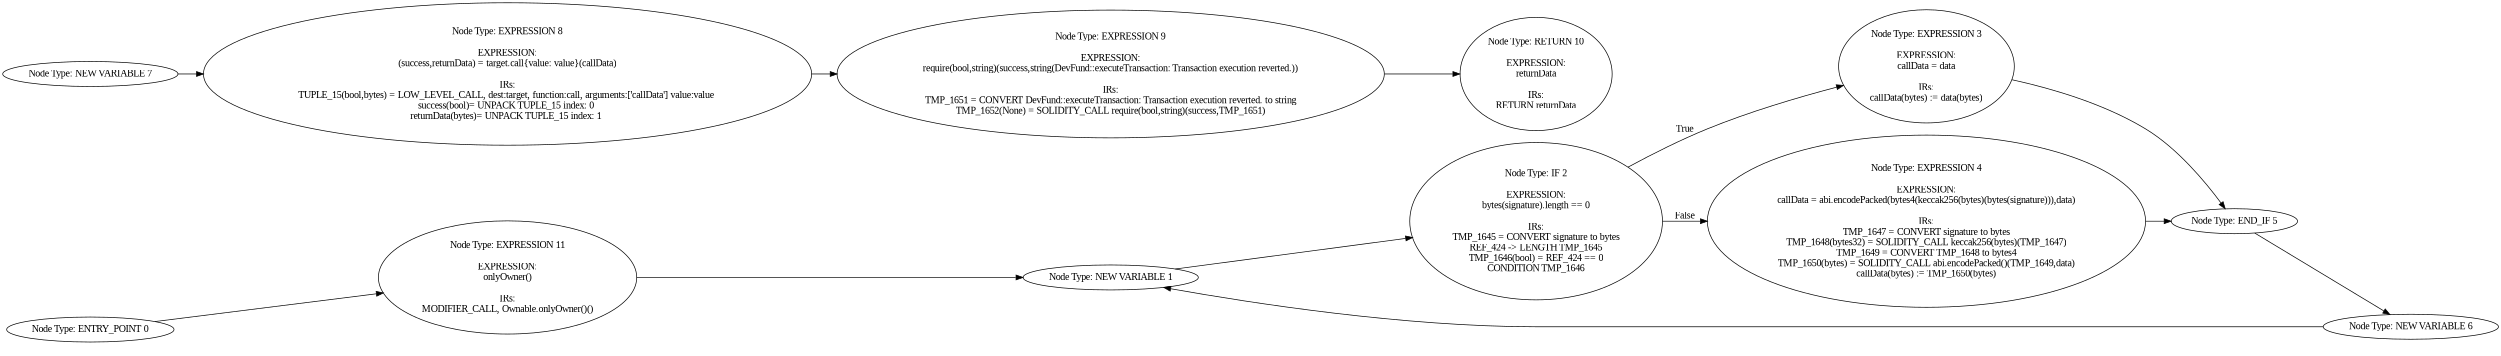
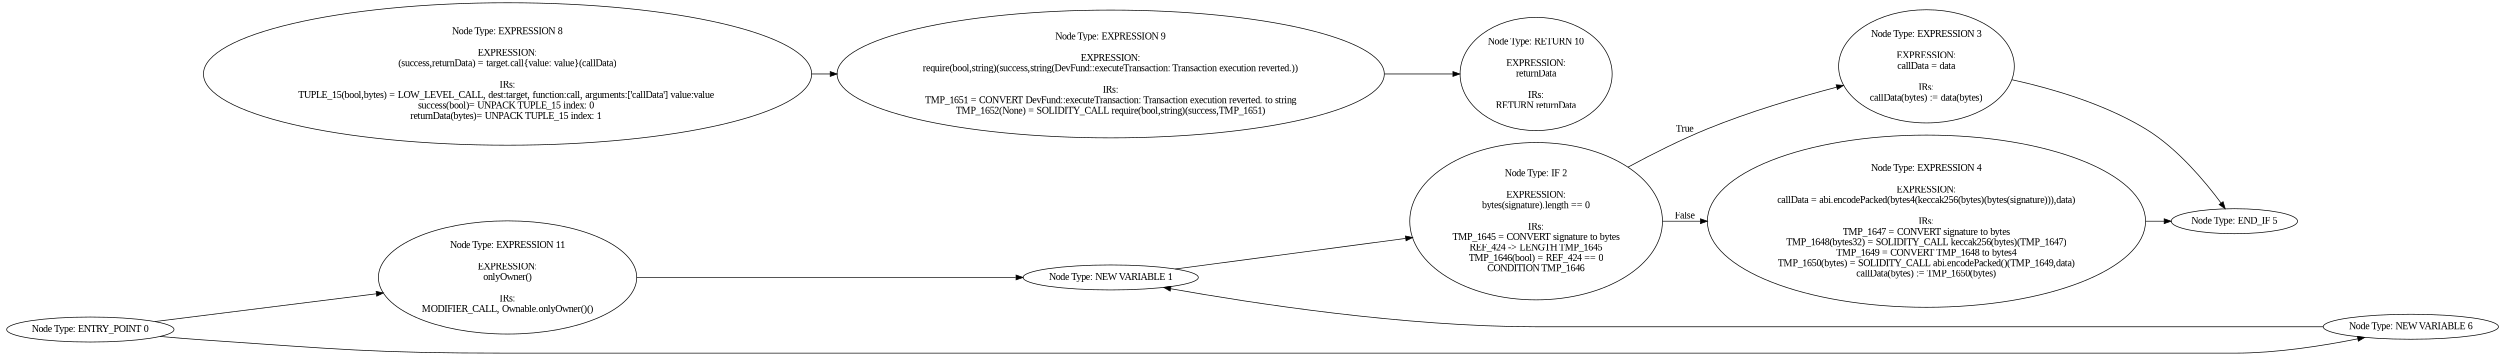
node "Node Type: NEW VARIABLE 7": removed
edge "Node Type: END_IF 5" -> "Node Type: NEW VARIABLE 6": now "Node Type: ENTRY_POINT 0" -> "Node Type: NEW VARIABLE 6"
